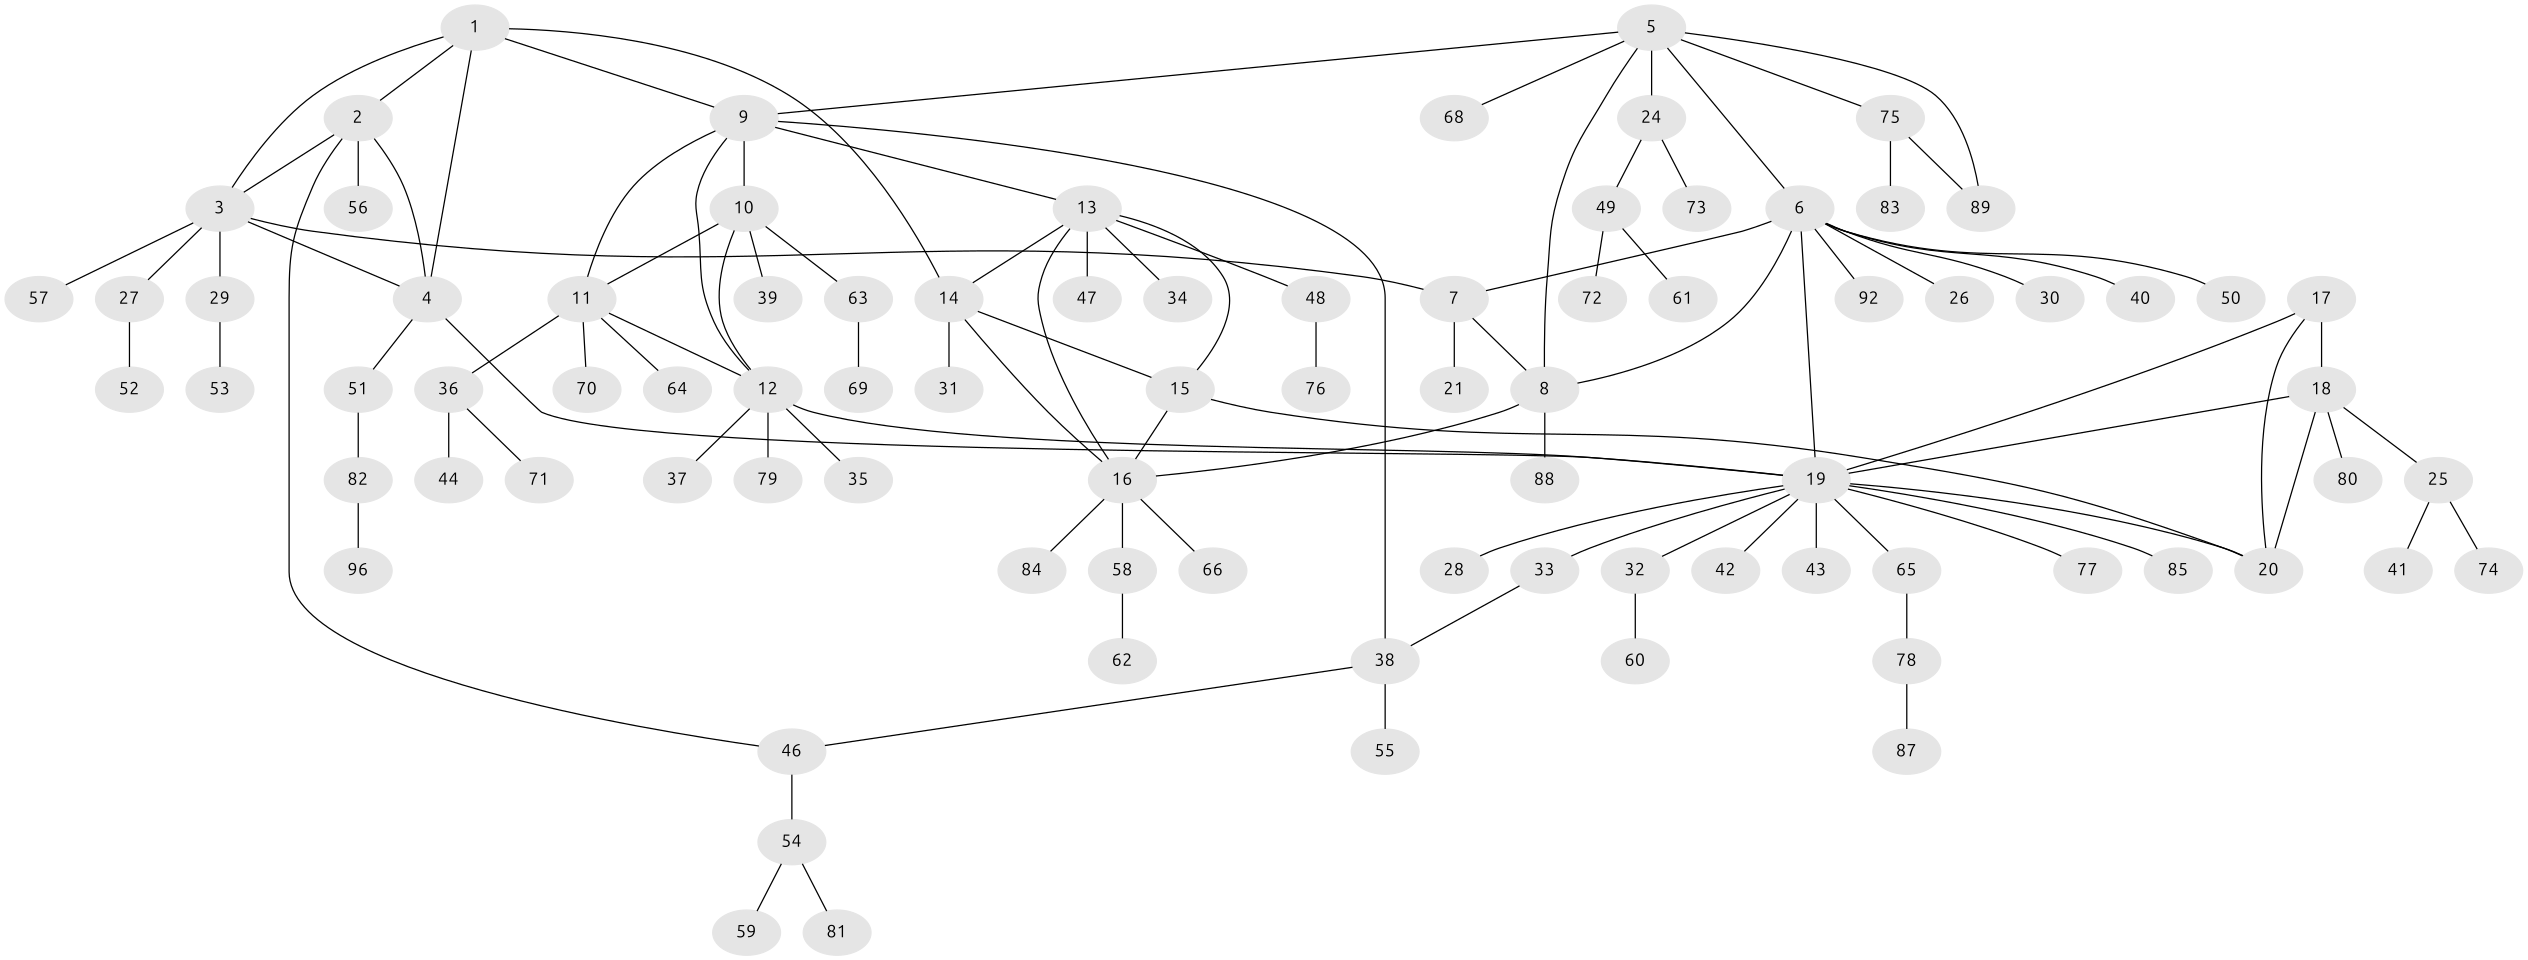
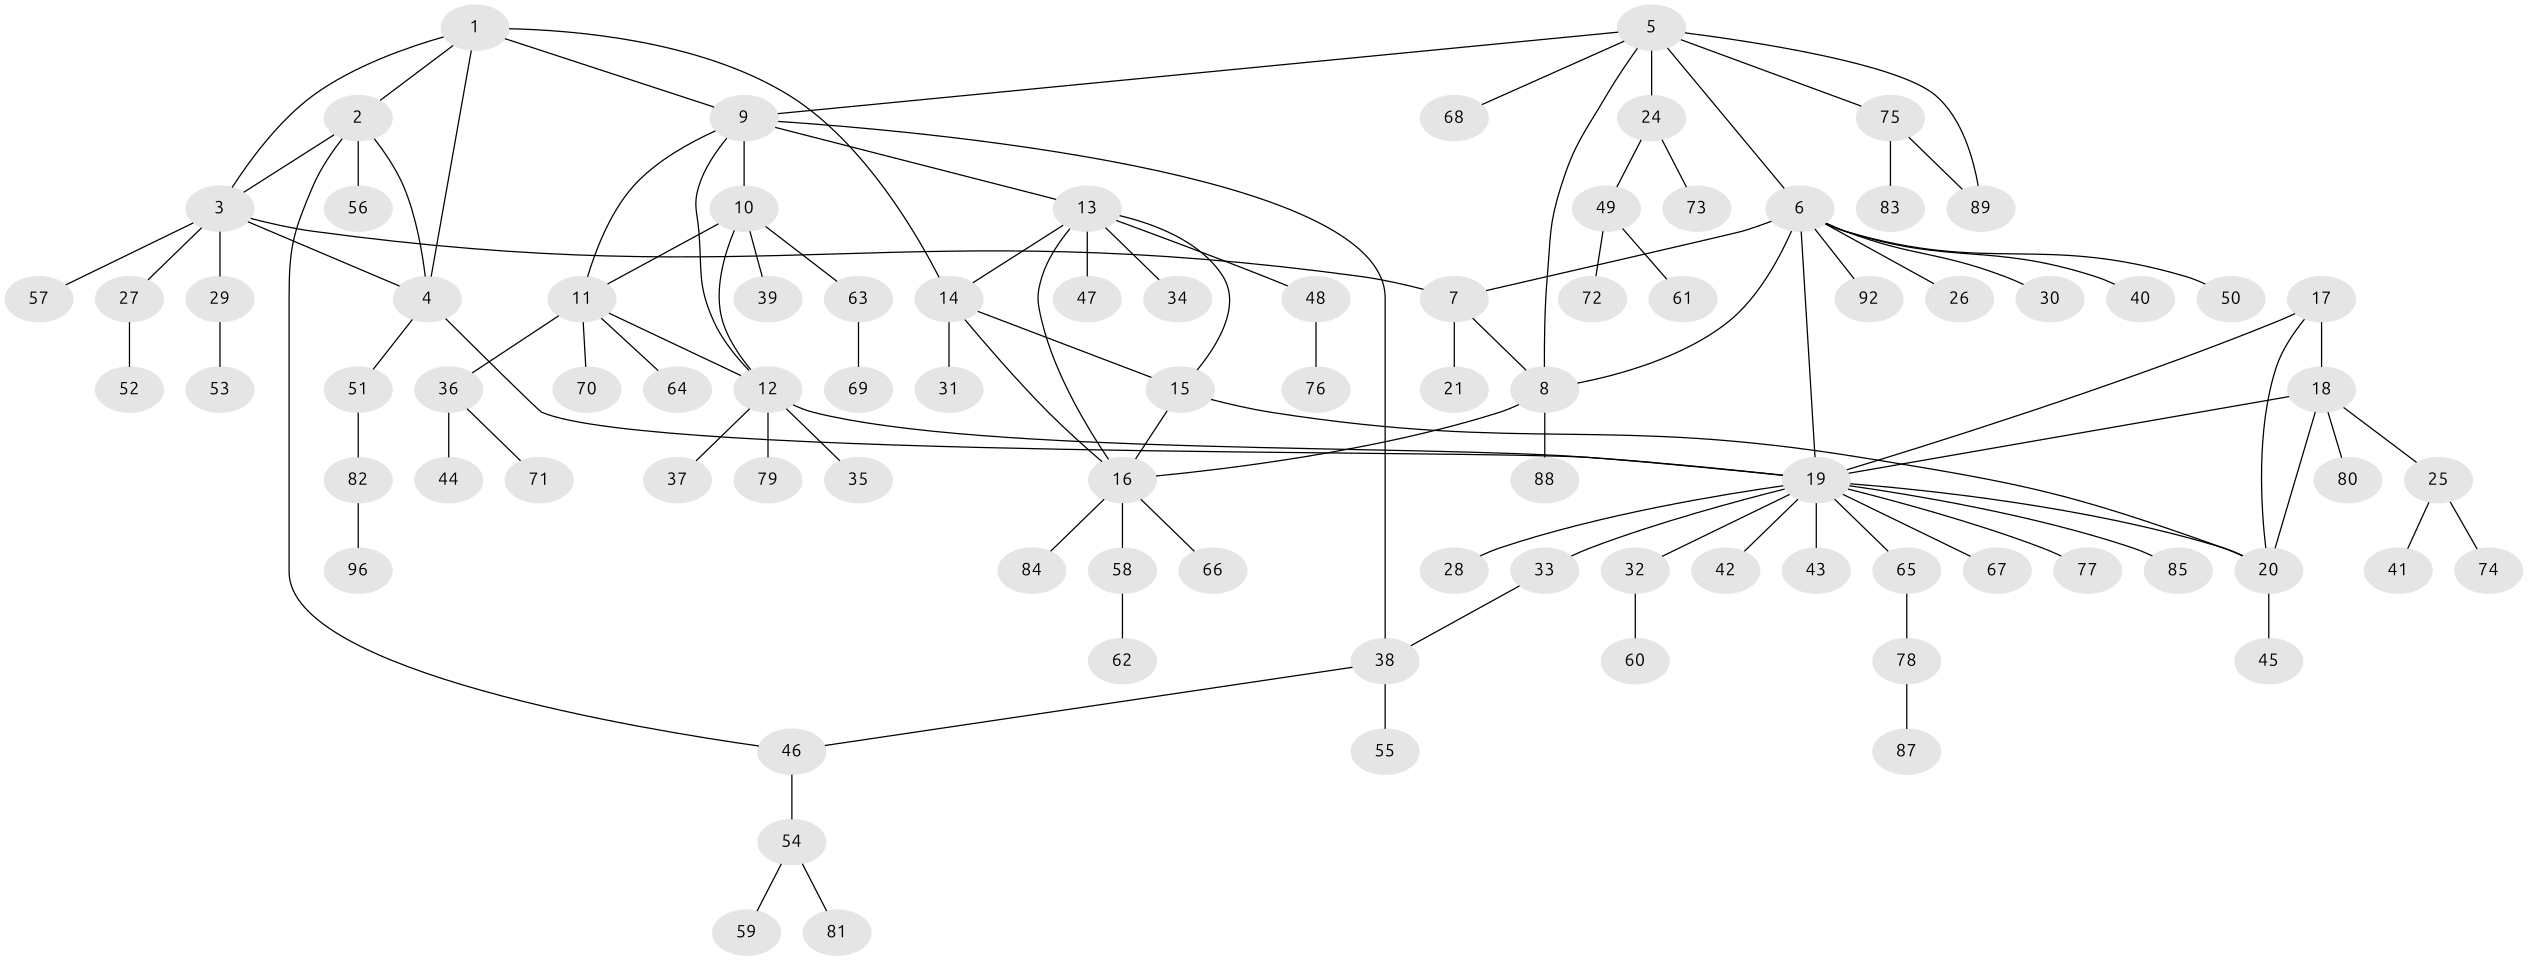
node "67": added
node "45": added
